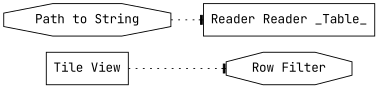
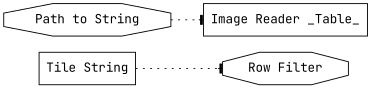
node "Reader Reader _Table_": label "Reader Reader _Table_" -> "Image Reader _Table_"
node "Tile View": label "Tile View" -> "Tile String"
